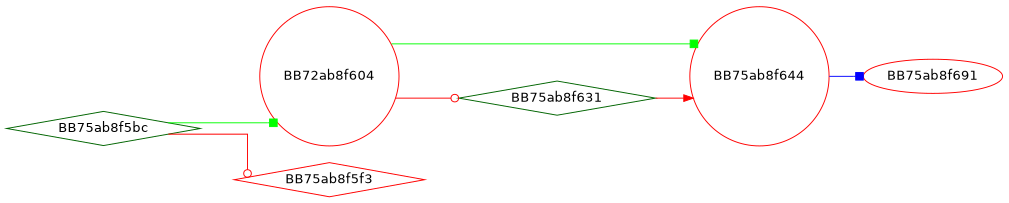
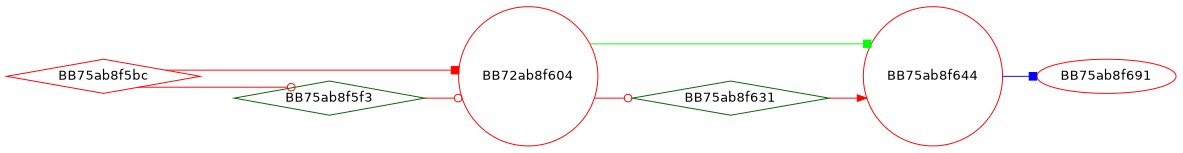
edge "BB75ab8f5f3" -> "BB72ab8f604": added
edge "BB75ab8f5bc" -> "BB72ab8f604": color green -> red
node "BB75ab8f5bc": color darkgreen -> red
node "BB75ab8f5f3": color red -> darkgreen
